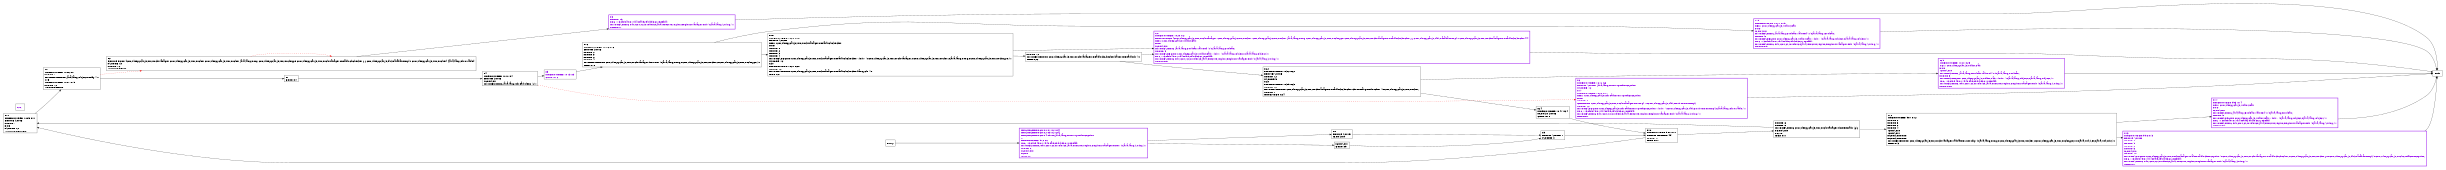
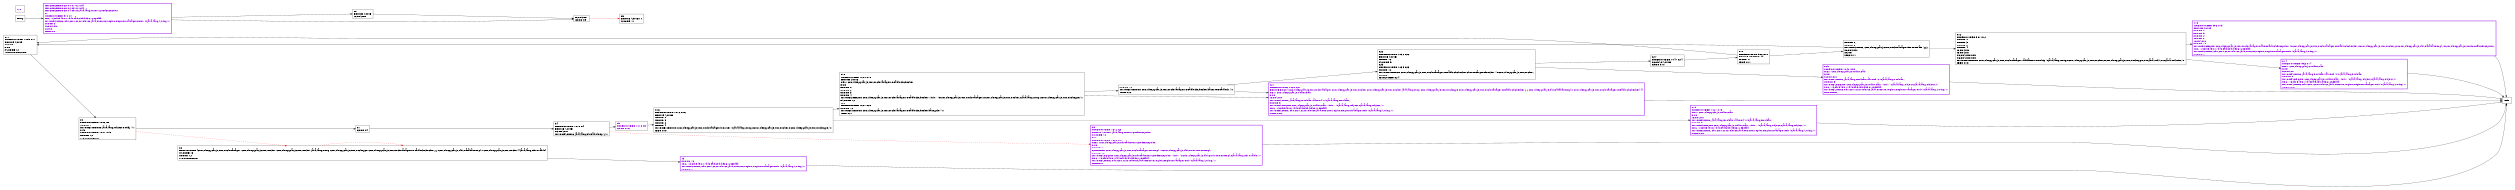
edge "L8 FRAME SAME ICONST_0" -> "L9 FRAME SAME1 I ISTORE 11": now "L8 FRAME SAME ICONST_0" -> "ICONST_1 GOTO L9"
edge "L9 FRAME SAME1 I ISTORE 11" -> "L10 LINENUMBER 980 L10 FRAME APPEND [I] ILOAD 11 IFNE L11": removed
edge "ICONST_1 GOTO L9" -> "L9 FRAME SAME1 I ISTORE 11": color black -> red
